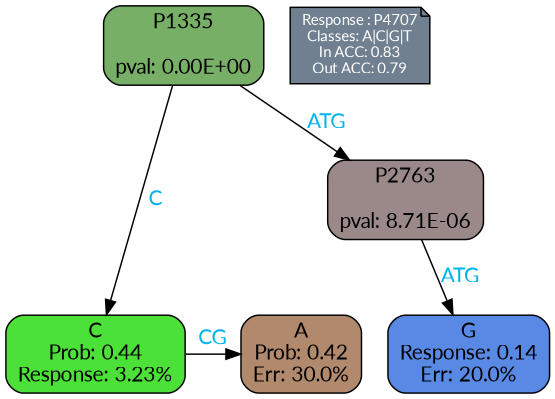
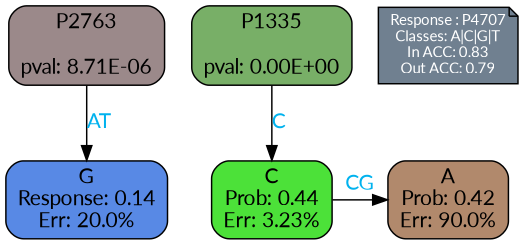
edge "P1335 pval: 0.00E+00" -> "P2763 pval: 8.71E-06": removed, label "ATG"
edge "P2763 pval: 8.71E-06" -> "G Response: 0.14 Err: 20.0%": label "ATG" -> "AT"
node "C Prob: 0.44 Response: 3.23%": label "C Prob: 0.44 Response: 3.23%" -> "C Prob: 0.44 Err: 3.23%"
node "A Prob: 0.42 Err: 30.0%": label "A Prob: 0.42 Err: 30.0%" -> "A Prob: 0.42 Err: 90.0%"
